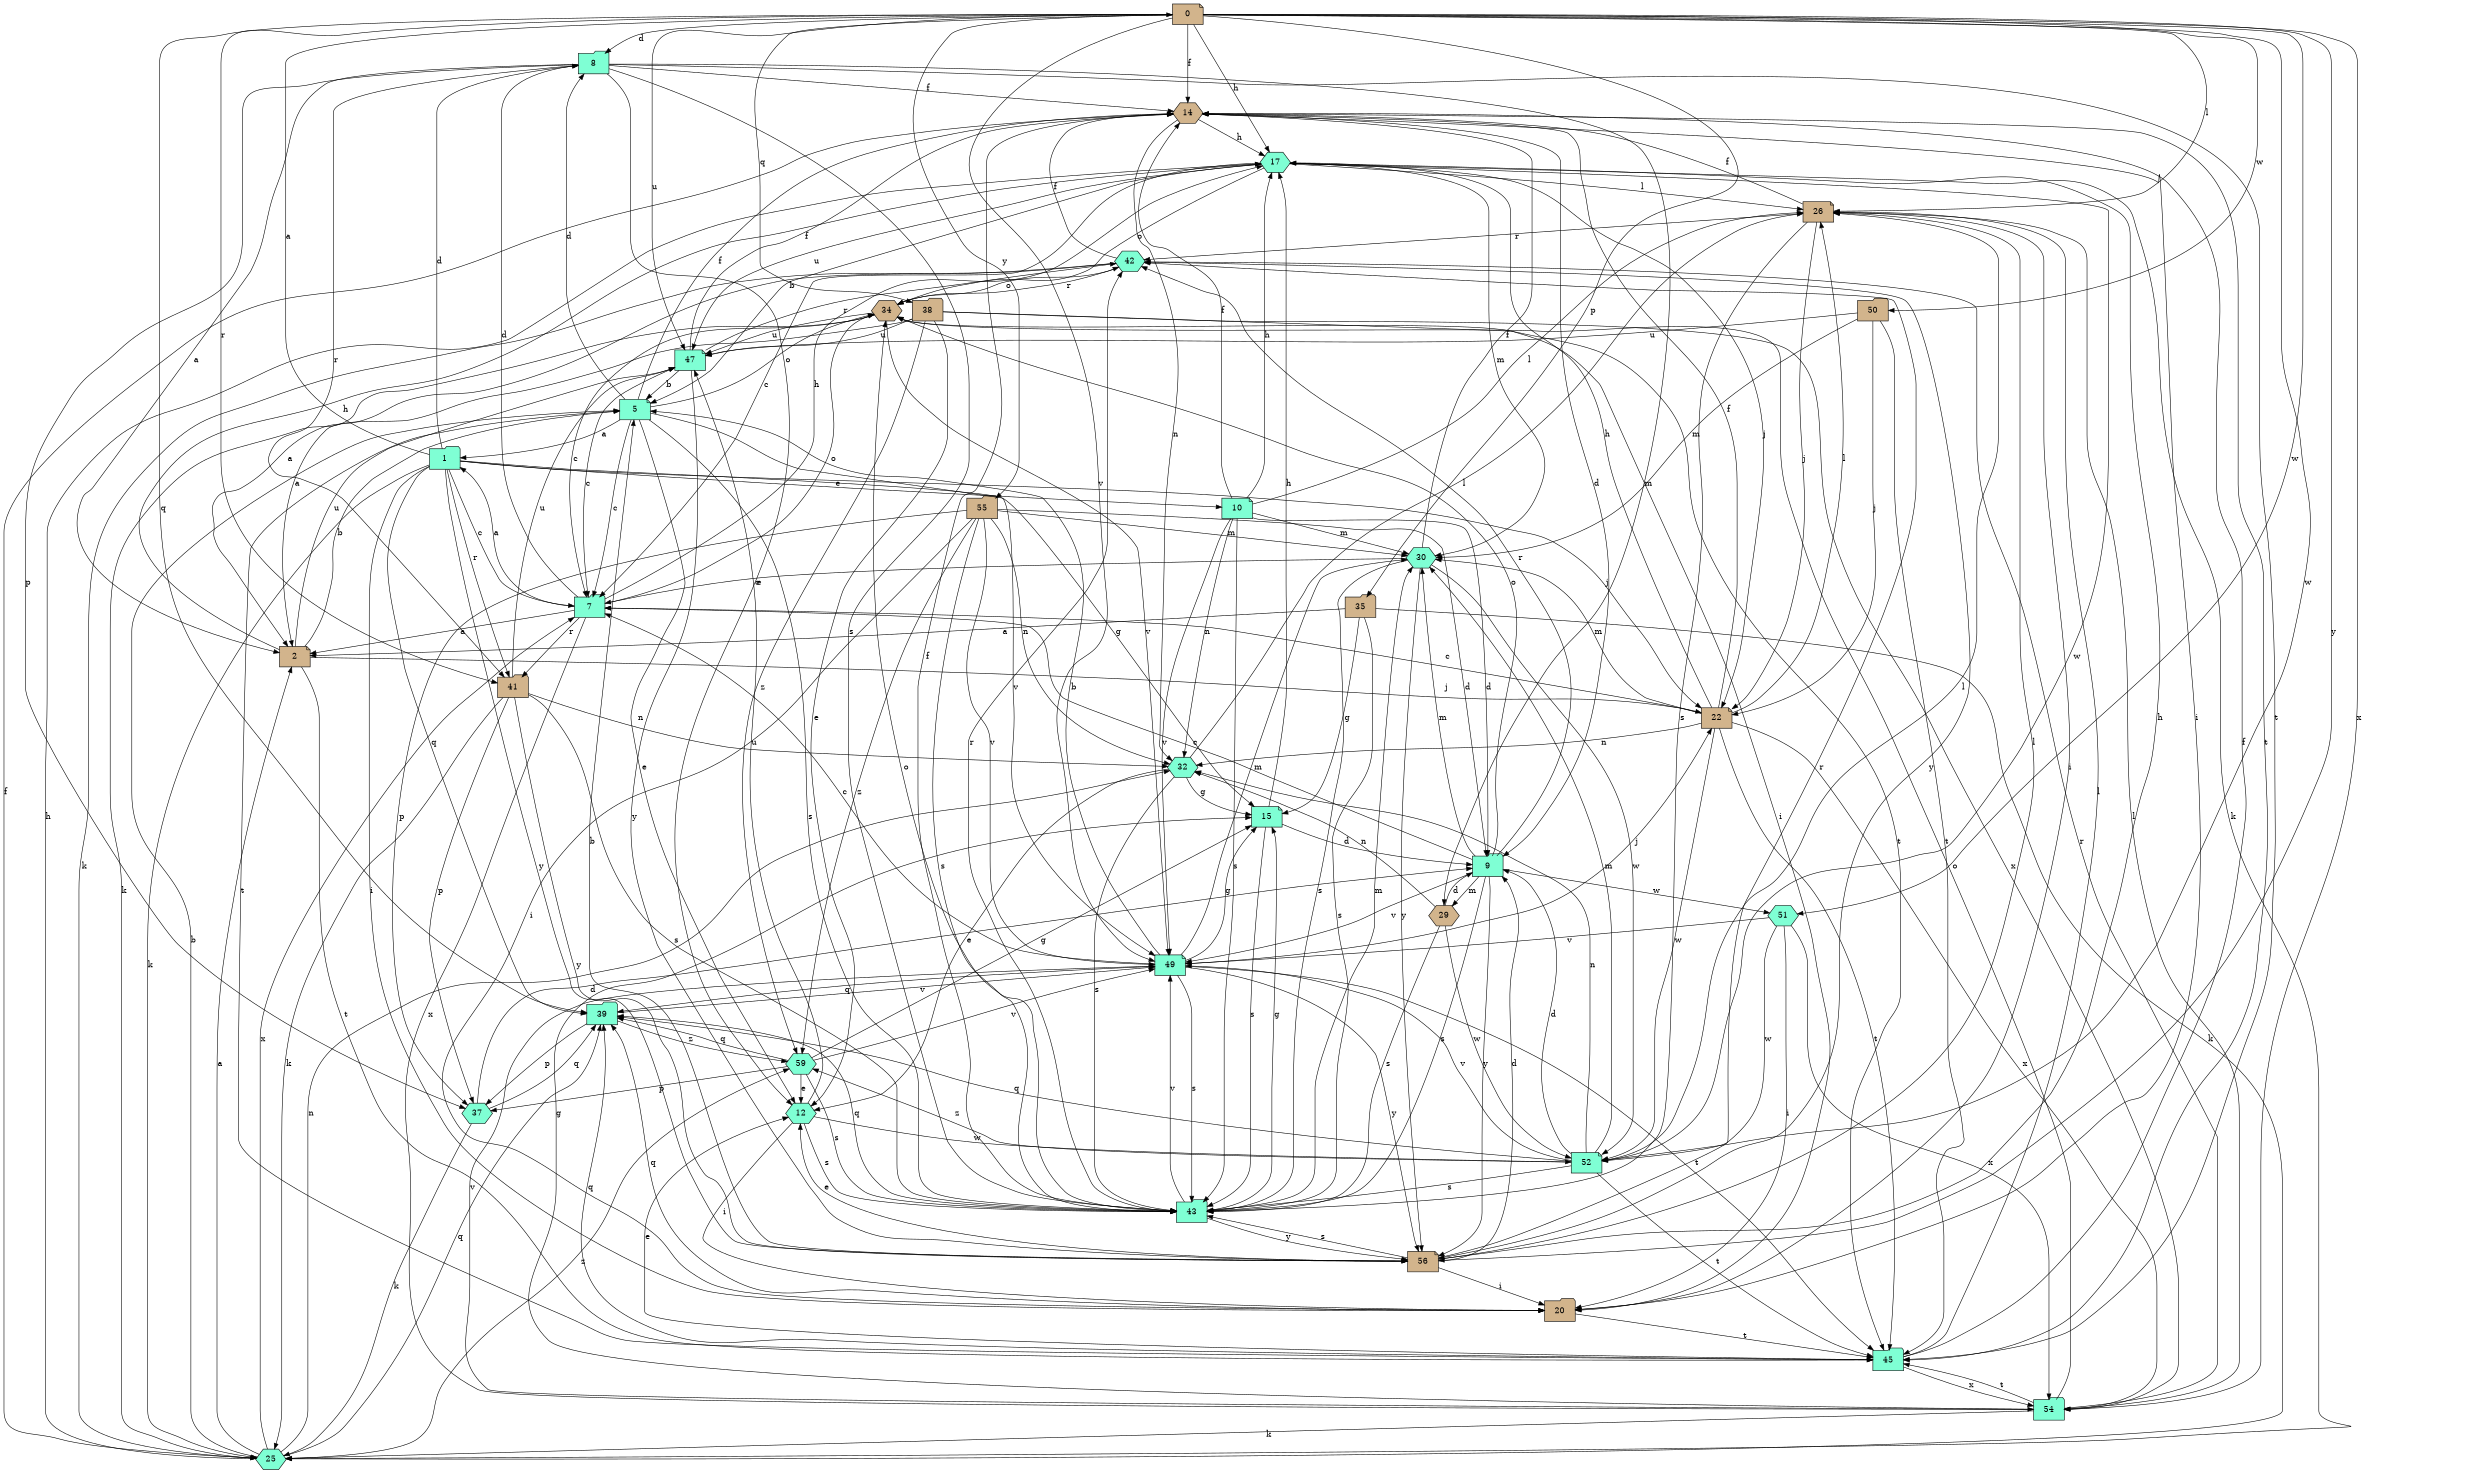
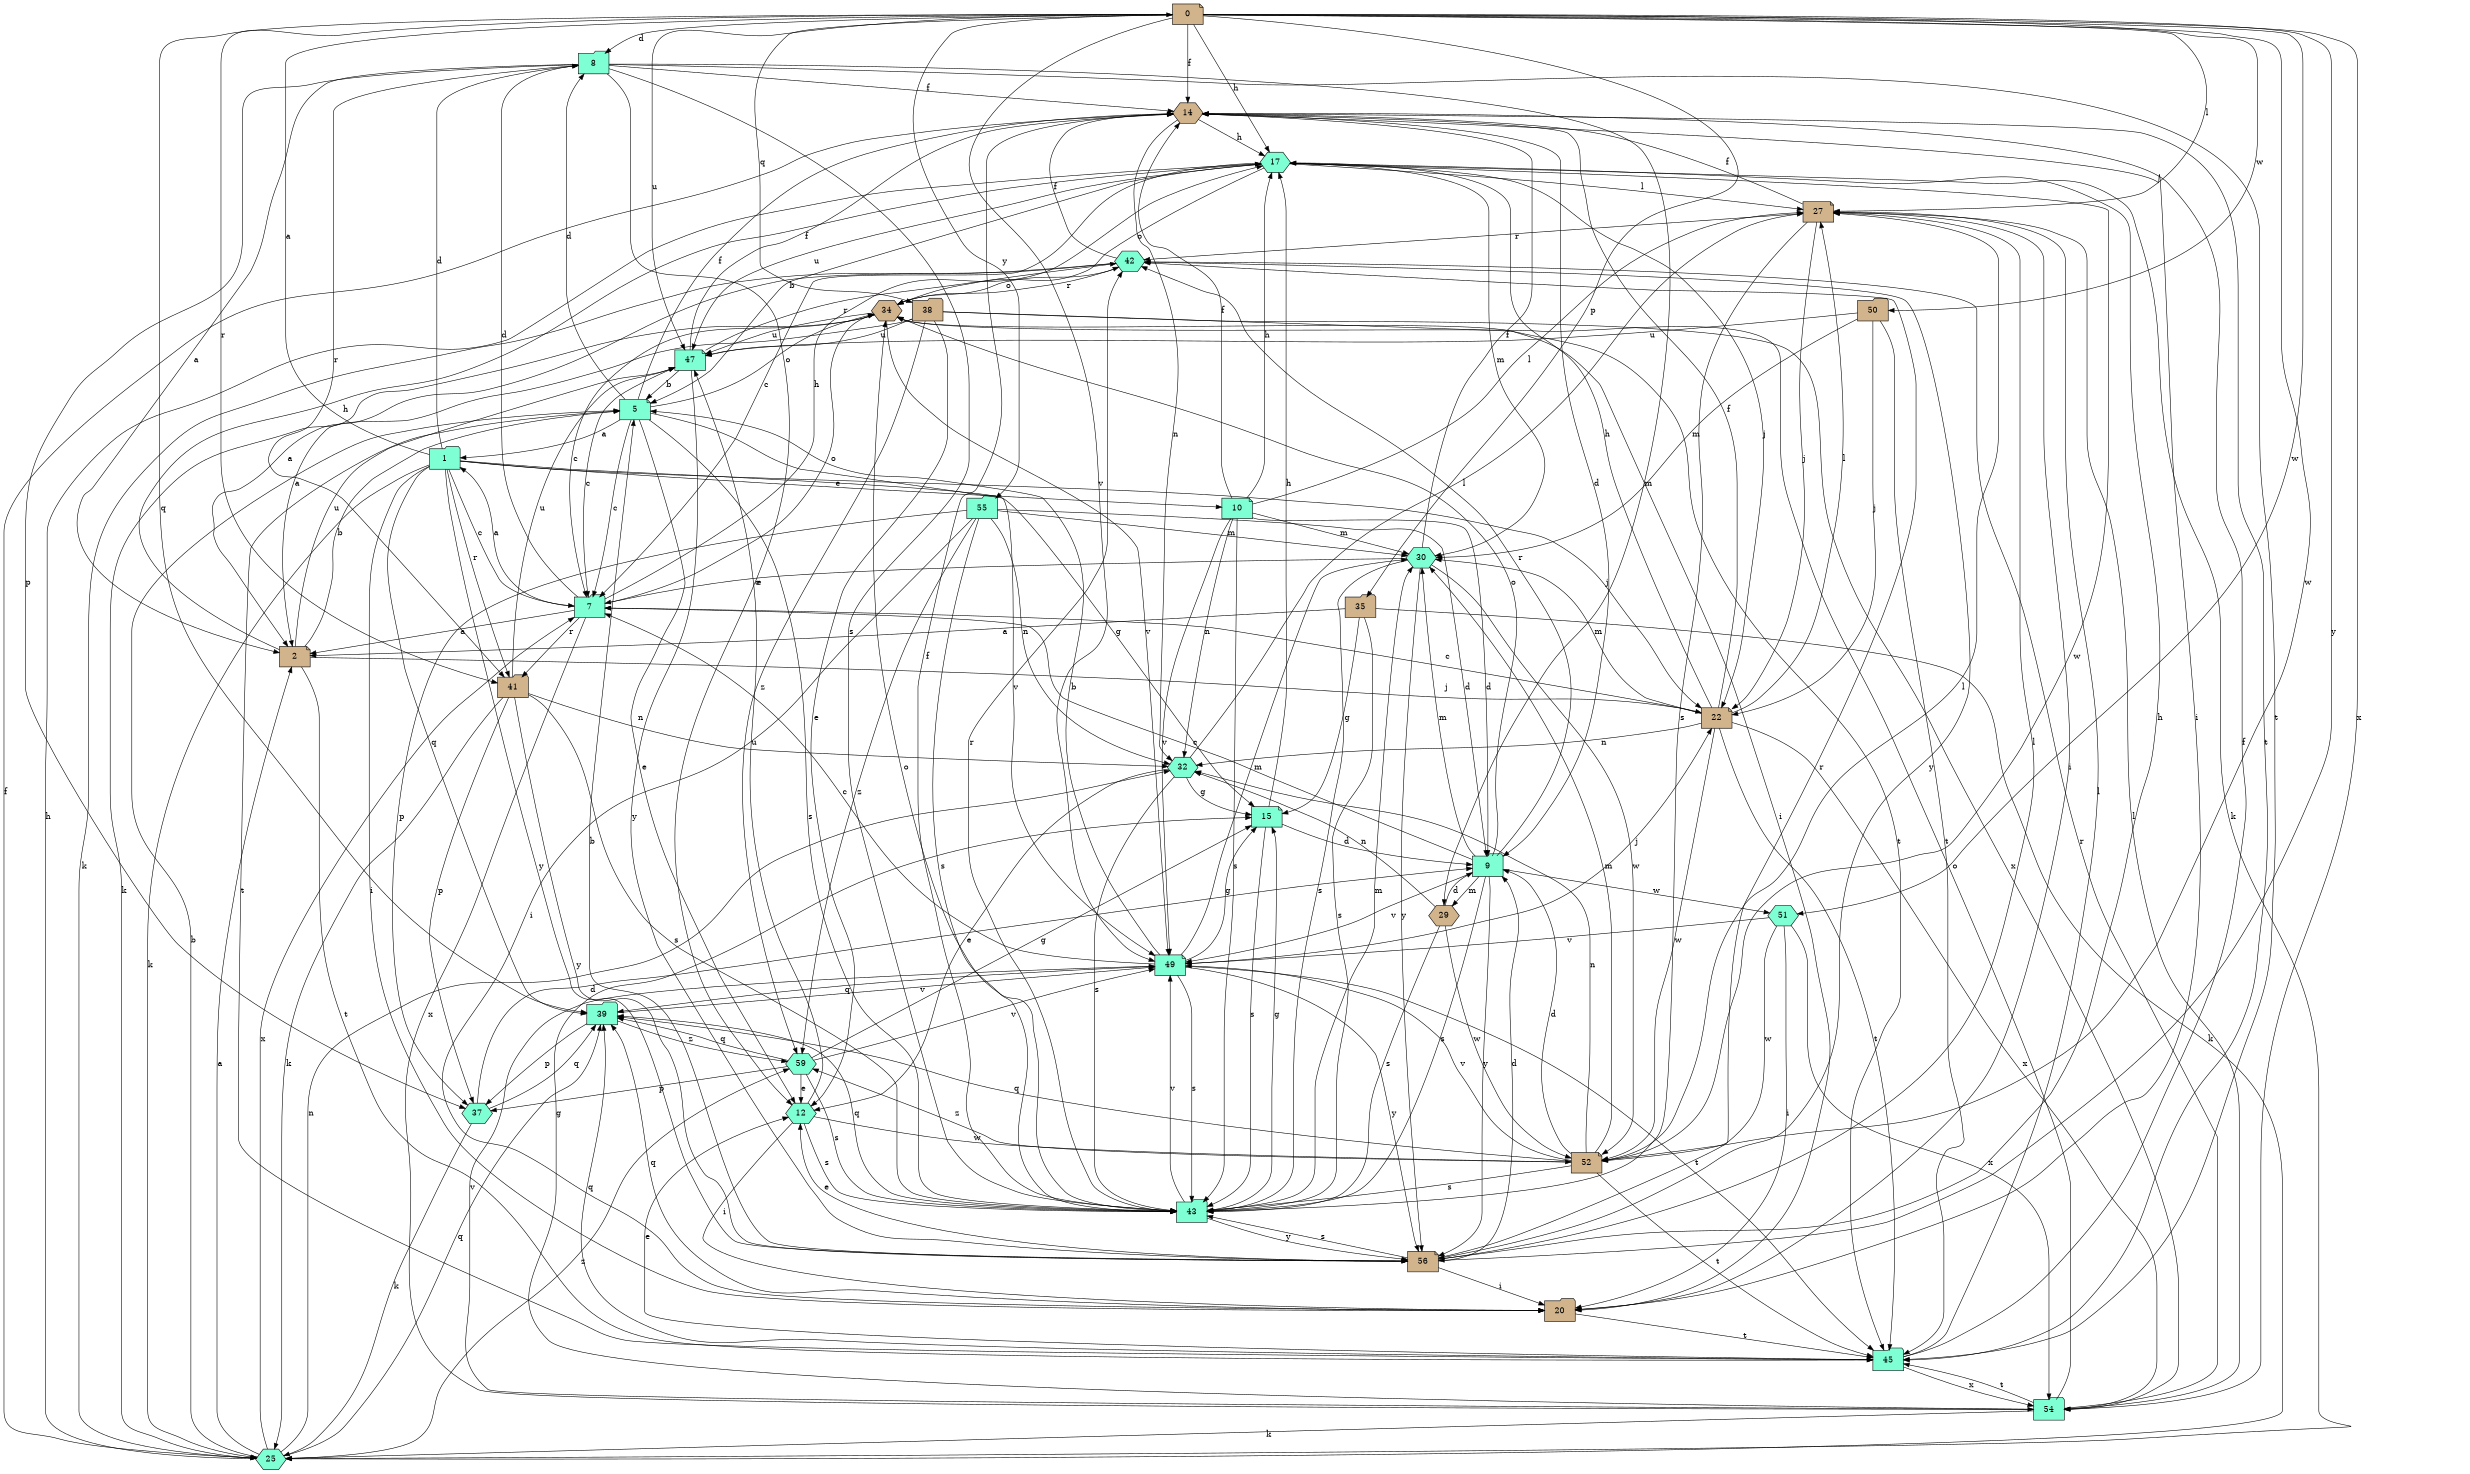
node "26": label "26" -> "27"
node "55": fillcolor tan -> aquamarine
edge "55" -> "49": removed, label "v"
node "52": fillcolor aquamarine -> tan
